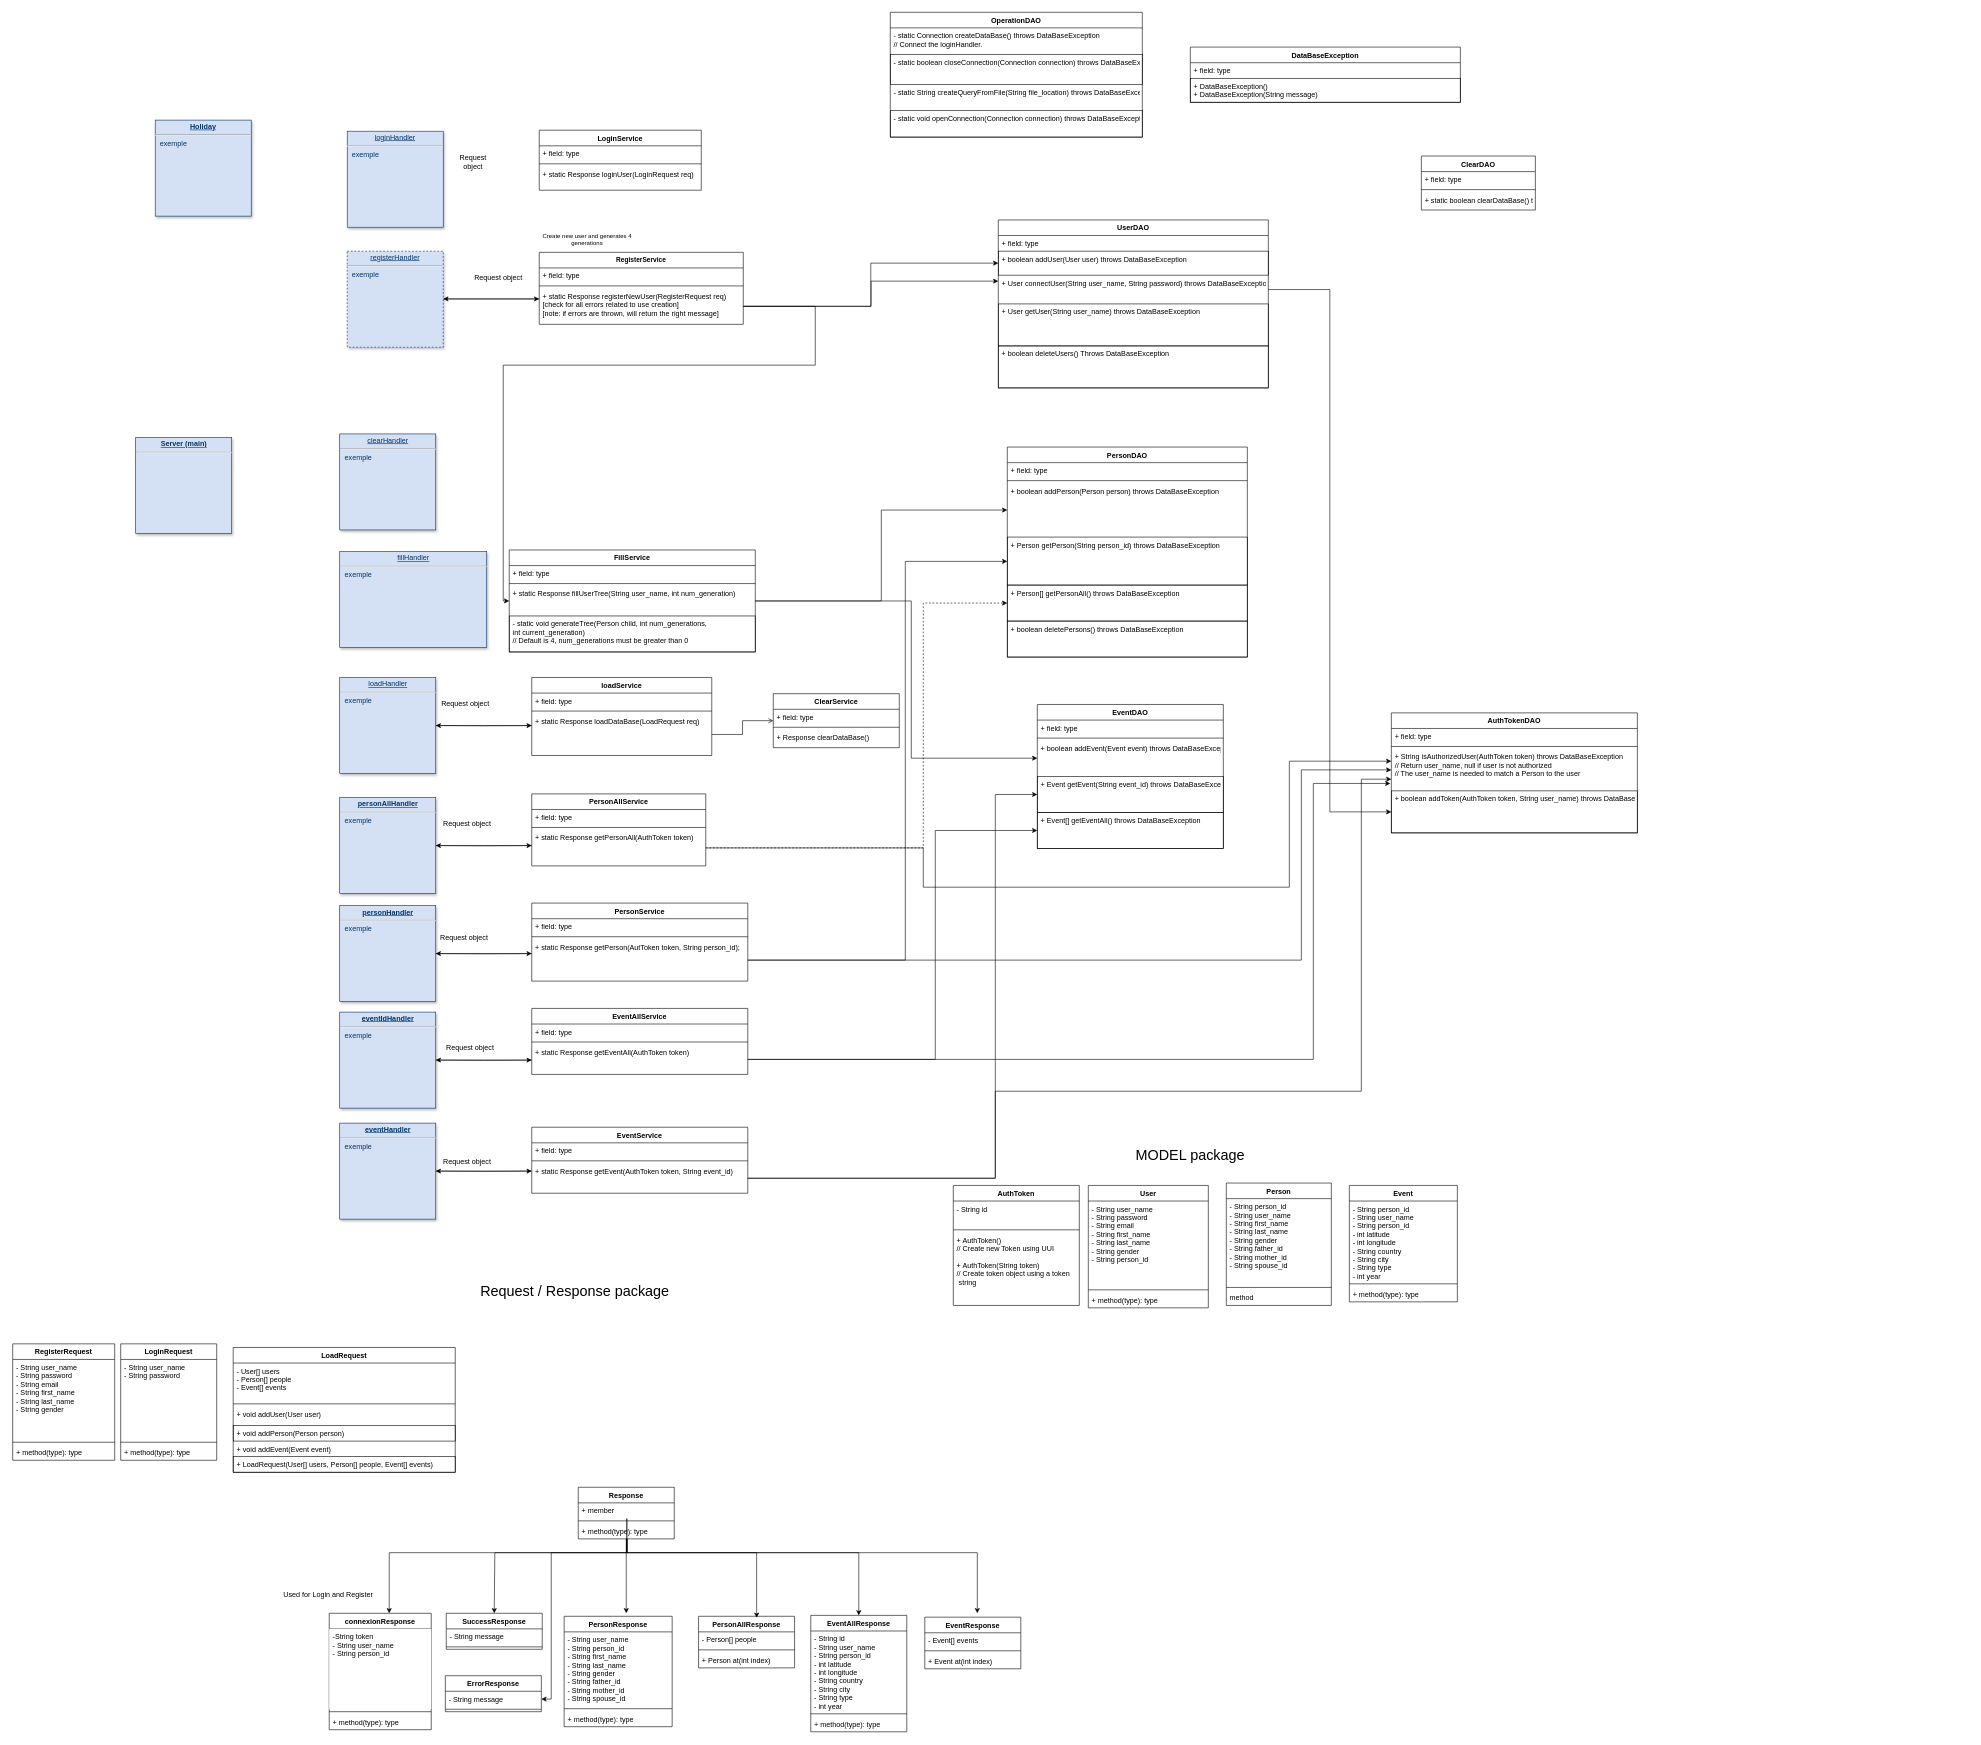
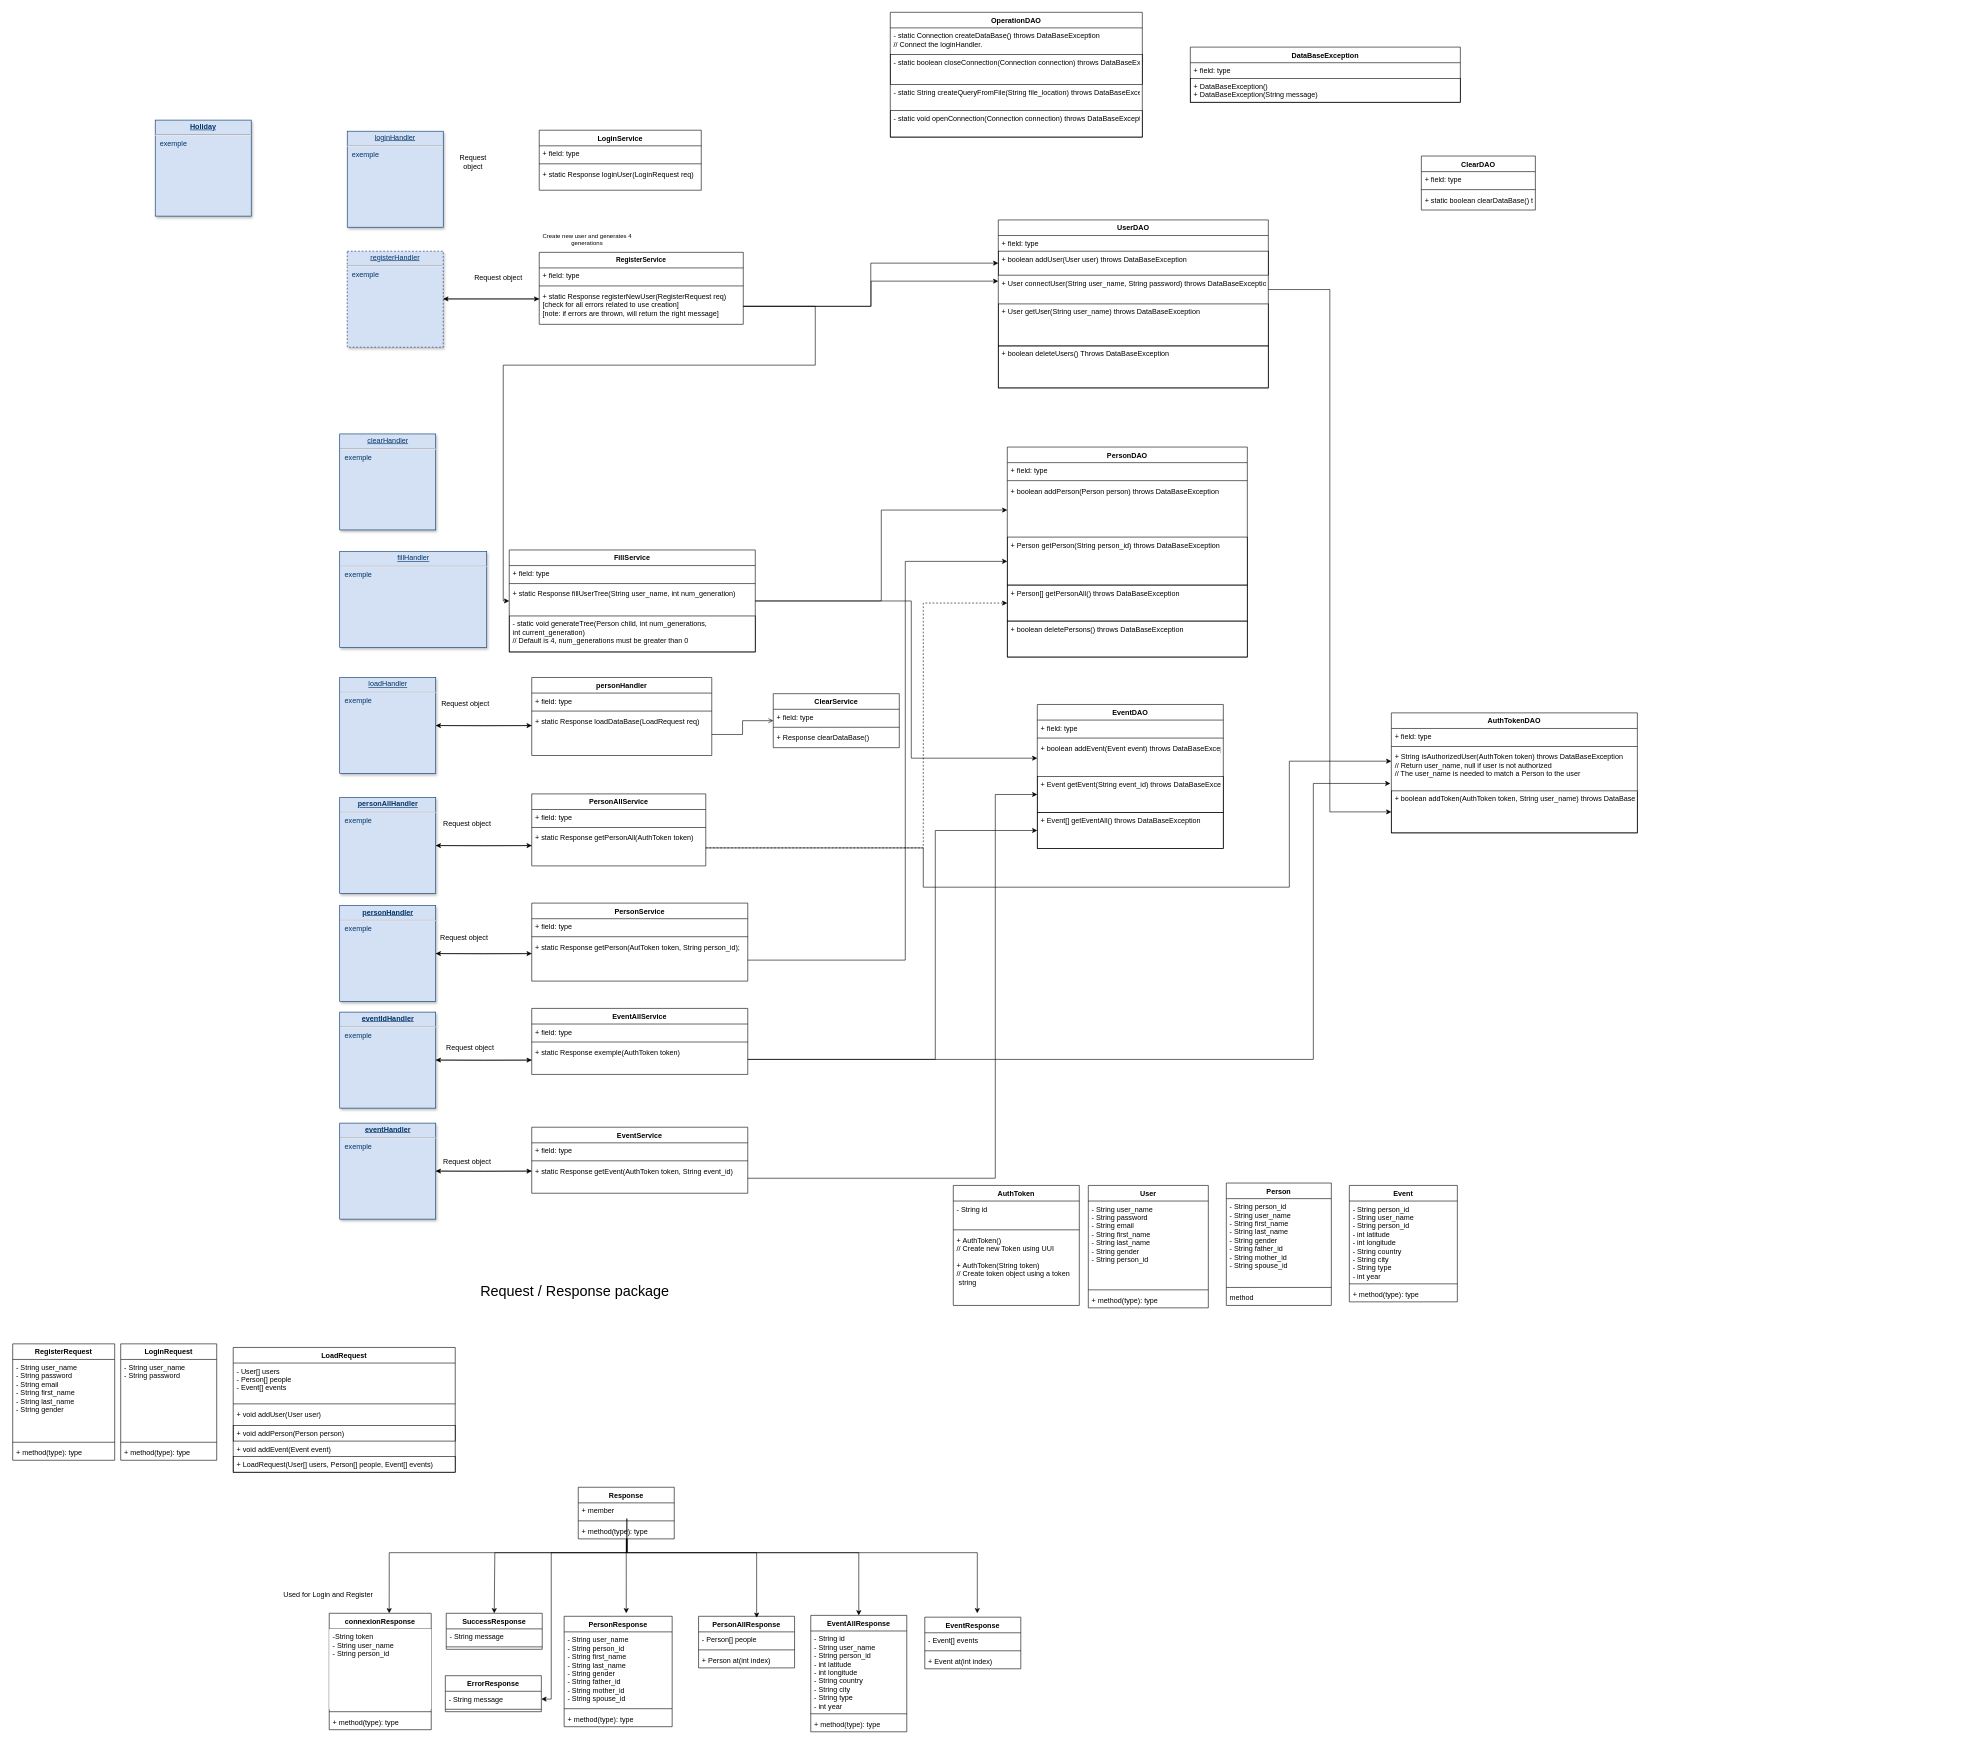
node "Server (main)": removed
node "loadService": label "loadService" -> "personHandler"
edge "+ static Response getPerson(AutToken token, String person_id);" -> "+ String isAuthorizedUser(AuthToken token) throws DataBaseException // Return user_name, null if user is not authorized // The user_name is needed to match a Person to the user": removed
node "+ static Response getEventAll(AuthToken token)": label "+ static Response getEventAll(AuthToken token)" -> "+ static Response exemple(AuthToken token)"
edge "+ static Response getEvent(AuthToken token, String event_id)" -> "+ String isAuthorizedUser(AuthToken token) throws DataBaseException // Return user_name, null if user is not authorized // The user_name is needed to match a Person to the user": removed
node "MODEL package": removed
